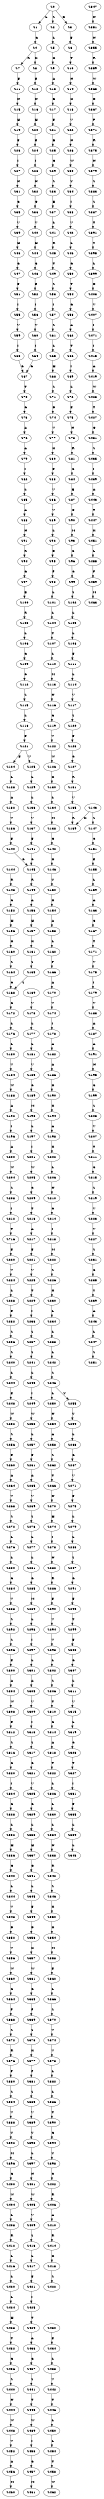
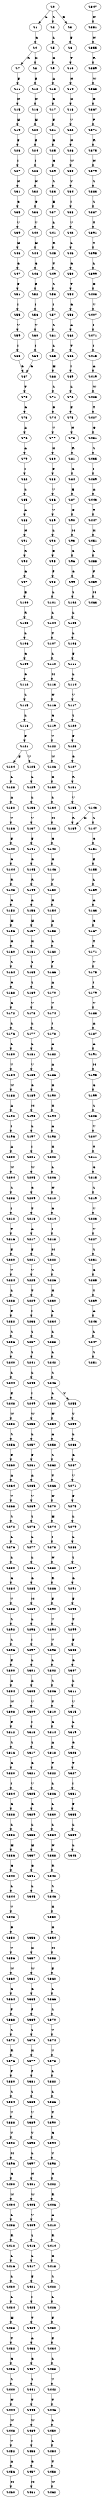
edge "S140" -> "S145": now "S140" -> "S144"
edge "S165" -> "S168": now "S165" -> "S169"
edge "S191" -> "S195": label "N" -> "M"
node "S716": label "S716" -> "S216"
node "S349": removed
node "S426": added
